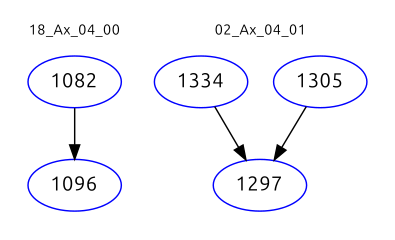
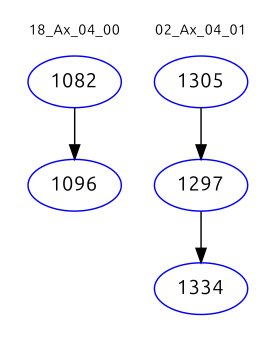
edge "1334" -> "1297": reversed
